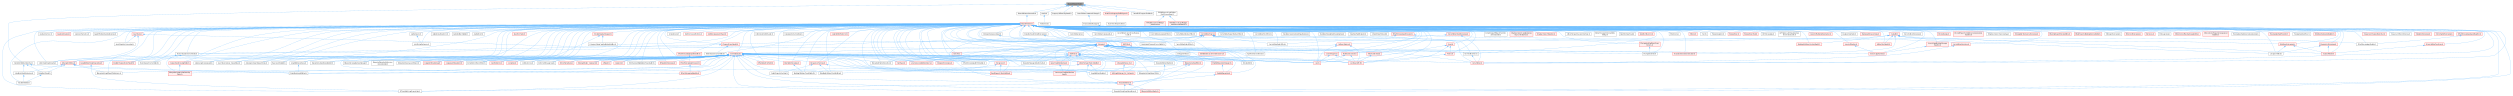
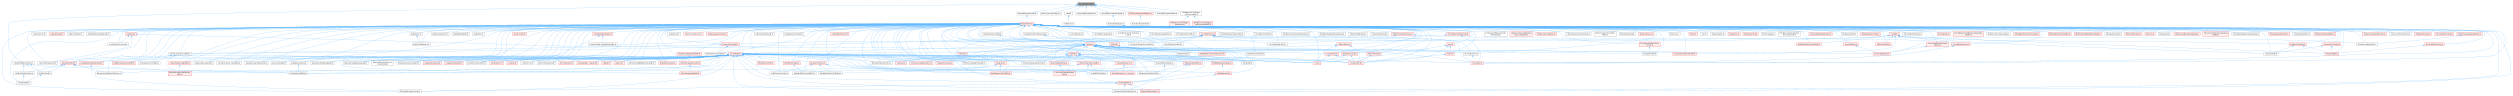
node "MovieSceneLegacyPlayer.h": added
